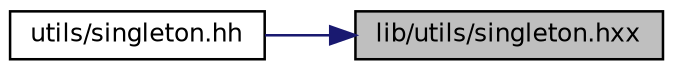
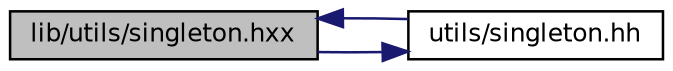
edge "lib/utils/singleton.hxx" -> "utils/singleton.hh": added
